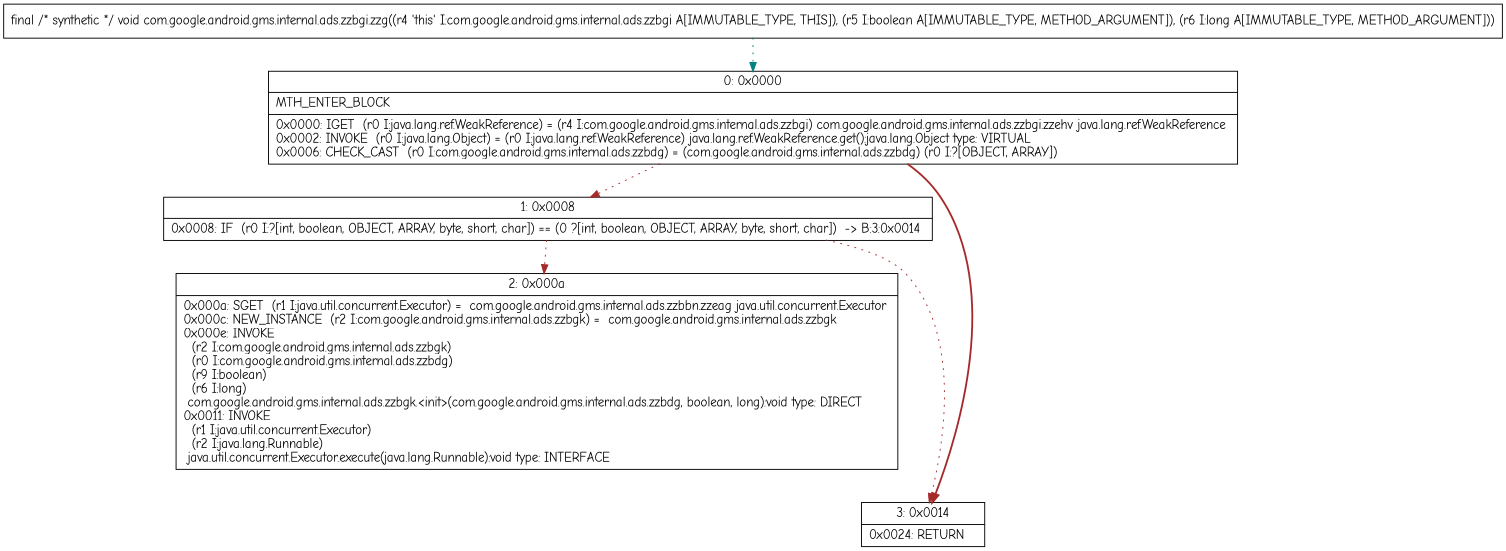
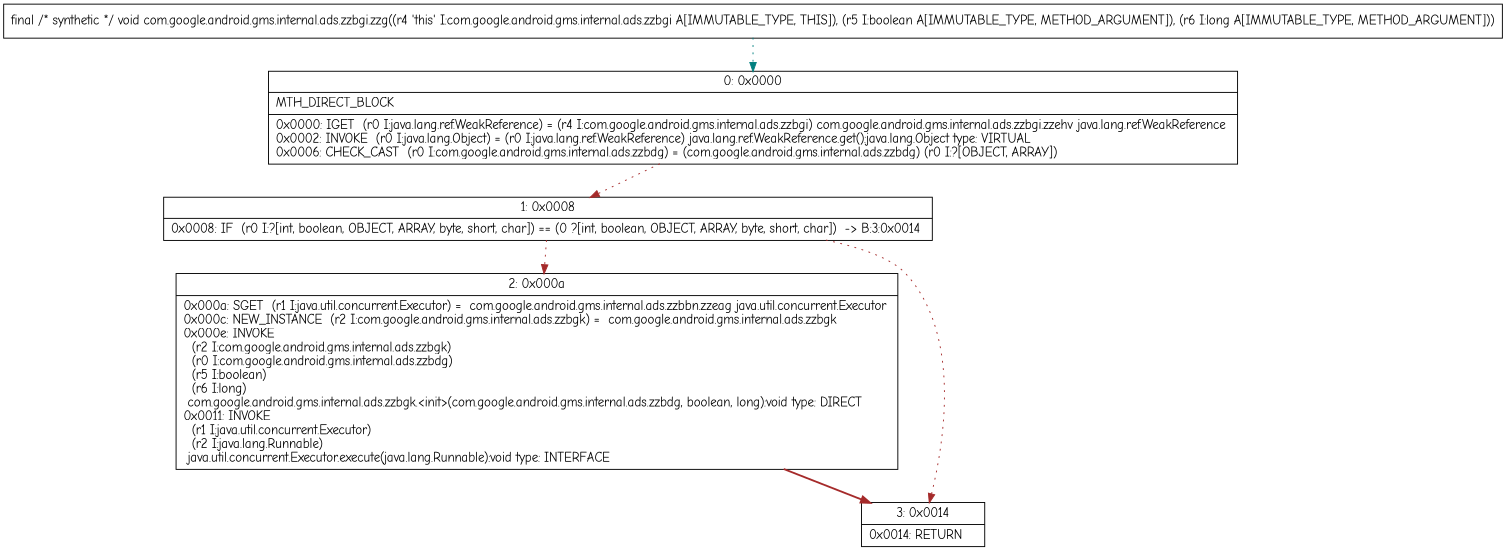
node "0: 0x0000": text "MTH_ENTER_BLOCK" -> "MTH_DIRECT_BLOCK"
edge "0: 0x0000" -> "3: 0x0014": now "2: 0x000a" -> "3: 0x0014"
node "2: 0x000a": text "(r9 I:boolean)" -> "(r5 I:boolean)"
node "3: 0x0014": text "0x0024: RETURN" -> "0x0014: RETURN"
